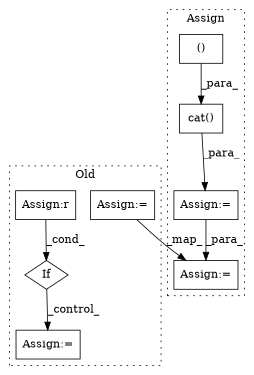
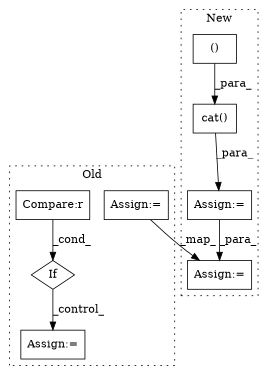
cluster "Assign": label "Assign" -> "New"
node "Assign:r": label "Assign:r" -> "Compare:r"
